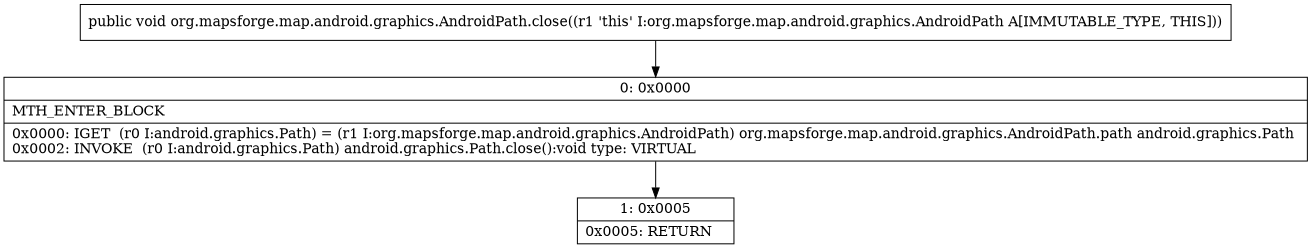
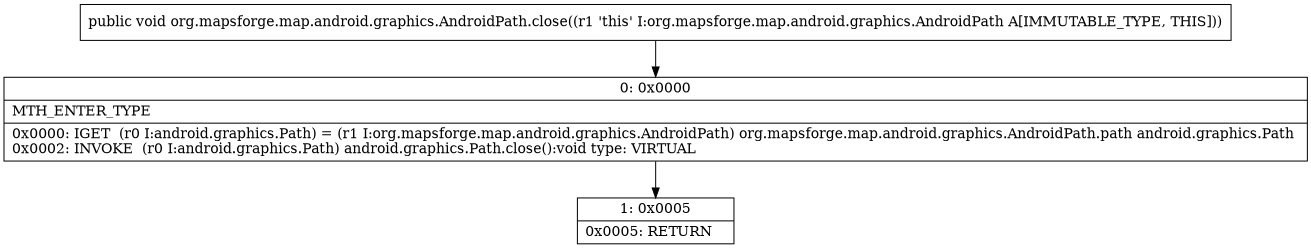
node "0: 0x0000": text "MTH_ENTER_BLOCK" -> "MTH_ENTER_TYPE"
